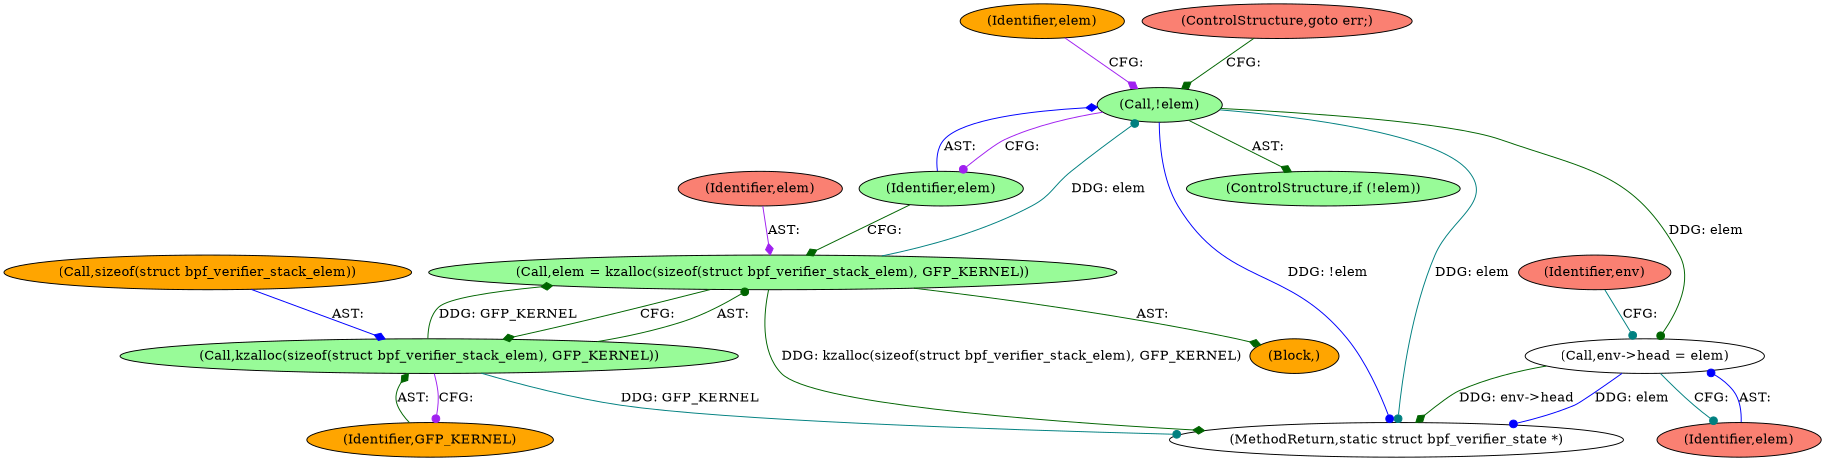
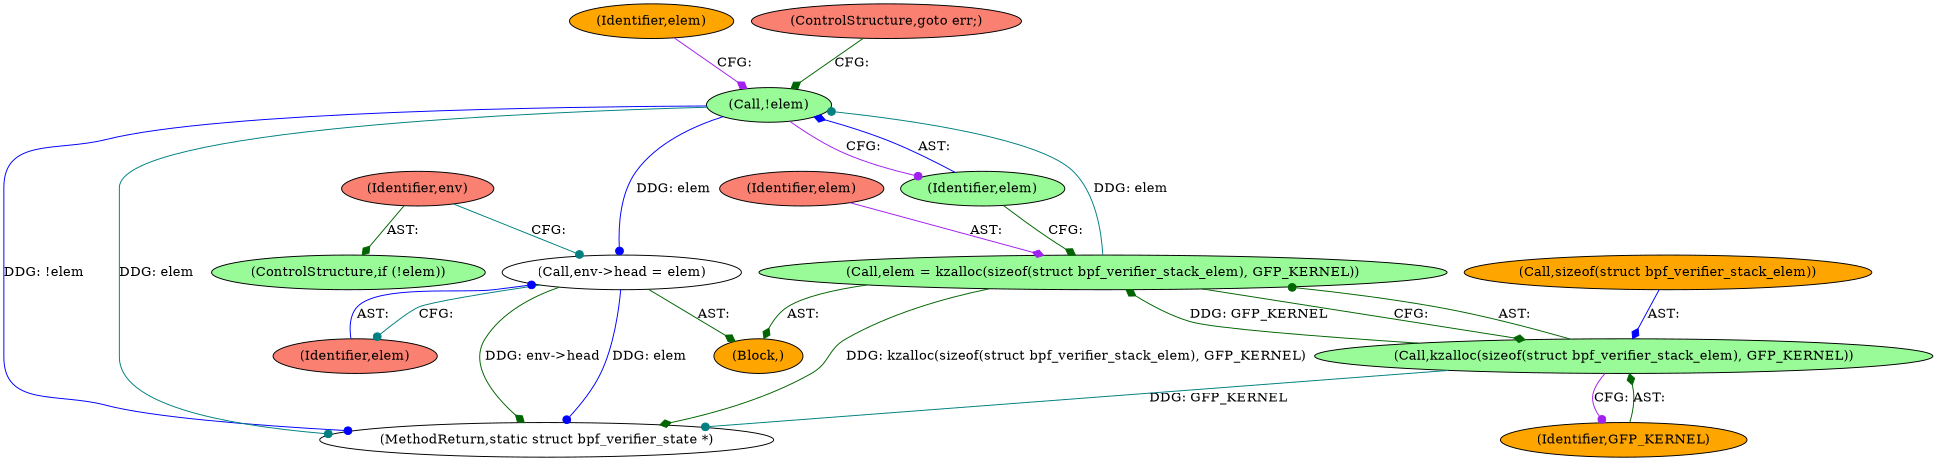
edge "(Call,!elem)" -> "(ControlStructure,if (!elem))": now "(Identifier,env)" -> "(ControlStructure,if (!elem))"
edge "(Call,!elem)" -> "(Call,env->head = elem)": color darkgreen -> blue
edge "(Call,env->head = elem)" -> "(Block,)": added, label "AST:"
